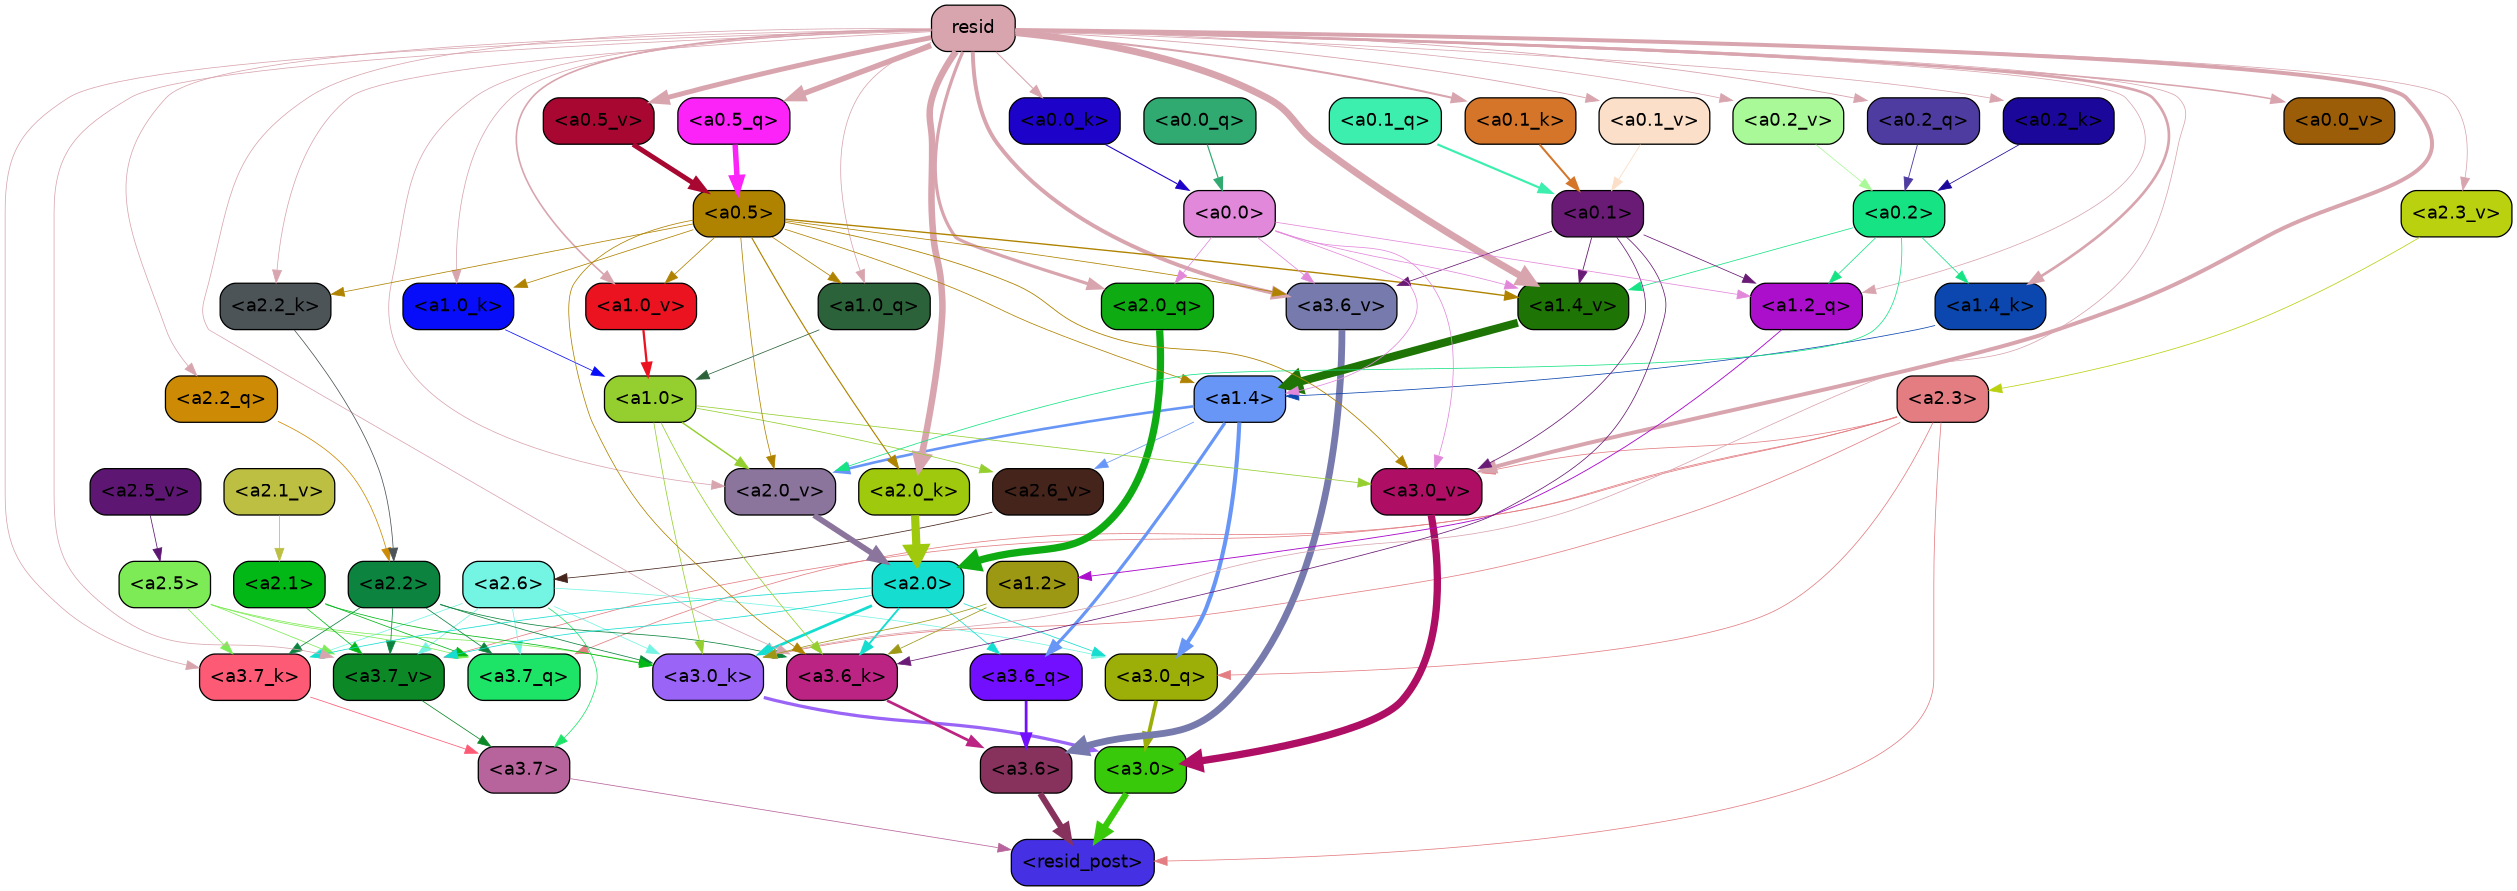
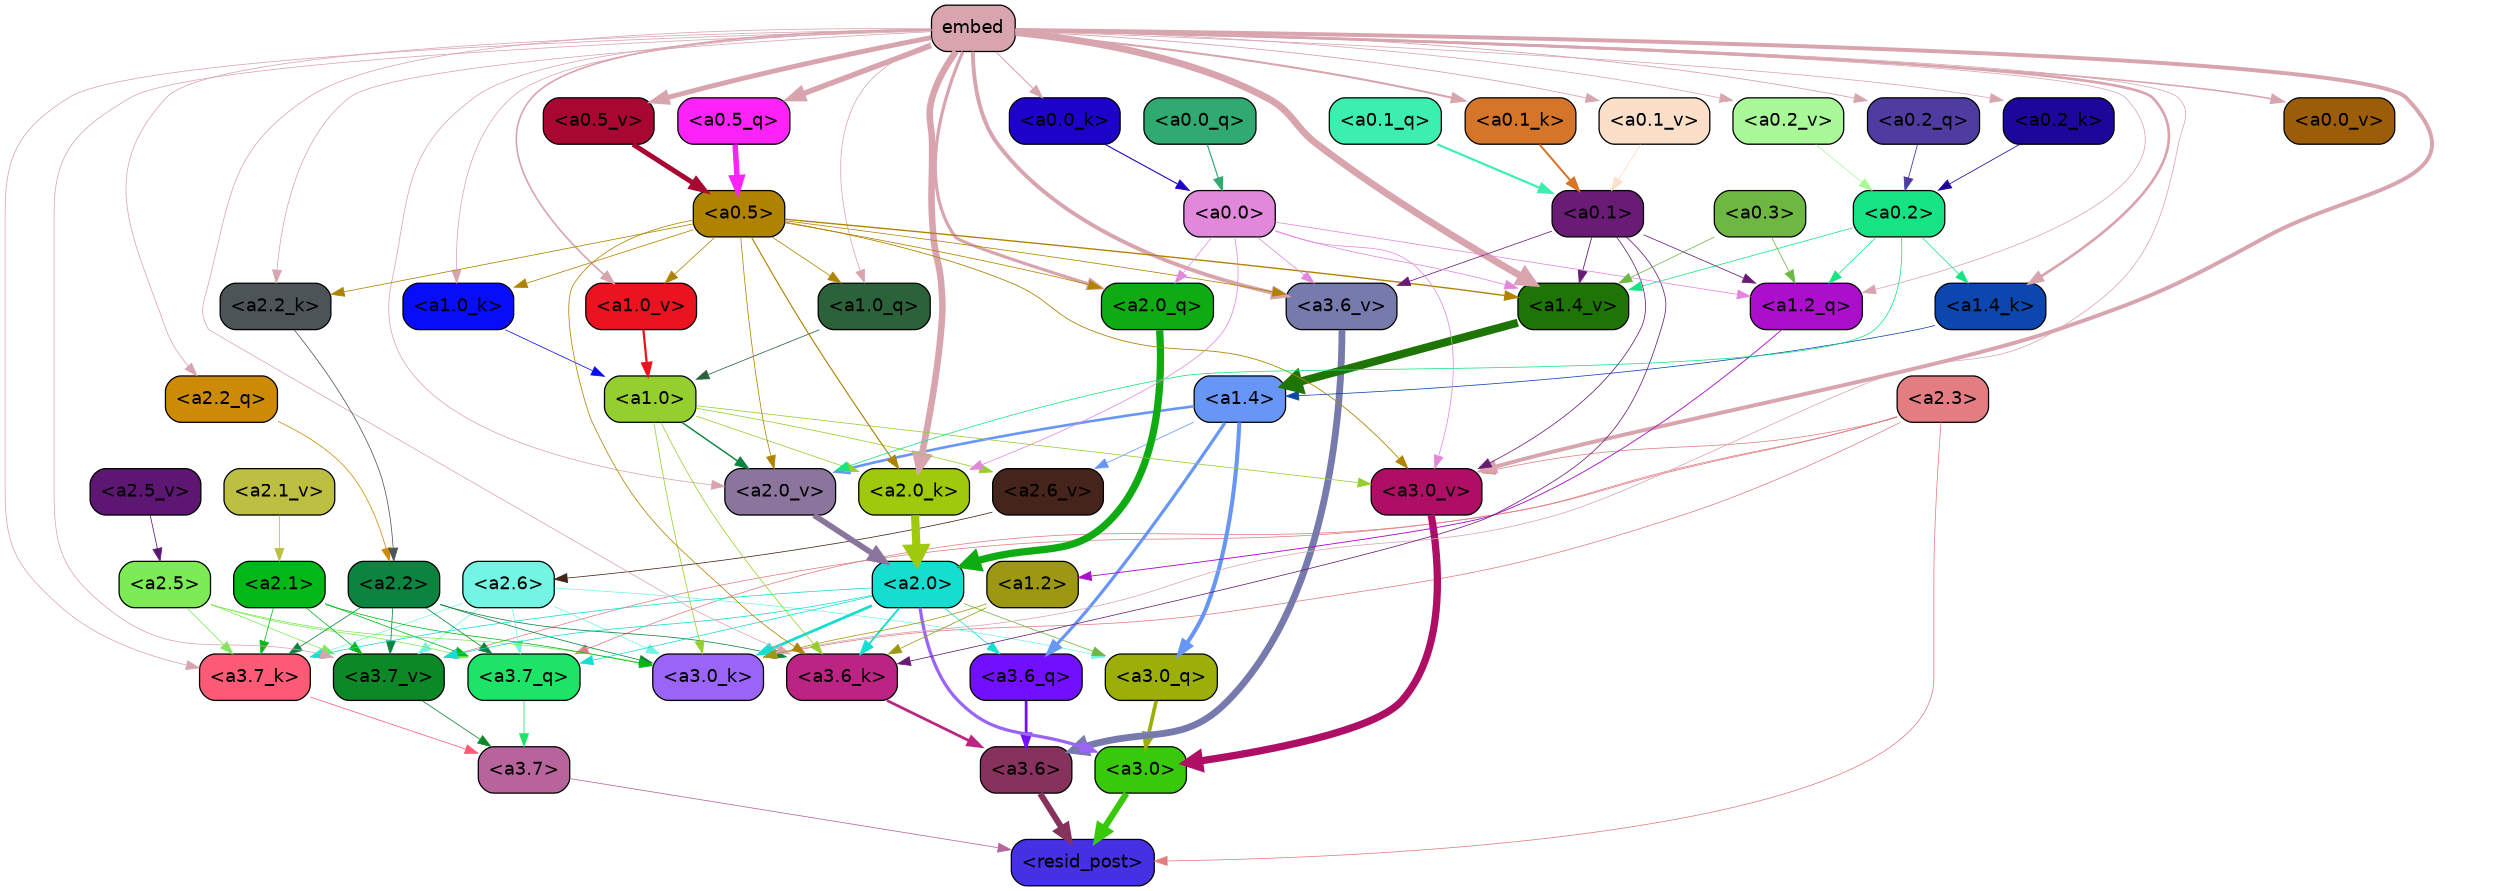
node "resid": label "resid" -> "embed"
node "<a0.3>": added
node "<a2.3_v>": removed
edge "<a0.0>" -> "<a1.4>": now "<a0.0>" -> "<a2.0_k>"
edge "<a0.5>" -> "<a1.4>": now "<a0.5>" -> "<a2.0_q>"
edge "<a1.0>" -> "<a2.0_v>": color #94cf2f -> #0c843f
edge "<a1.0>" -> "<a2.0_k>": added
edge "<a2.1>" -> "<a3.7_k>": added
edge "<a2.0>" -> "<a3.7_q>": added
edge "<a2.0>" -> "<a3.0_q>": color #15ddcf -> #6eb742
edge "<a2.3>" -> "<a3.0_q>": removed
edge "<a2.6>" -> "<a3.7>": now "<a3.7_q>" -> "<a3.7>"
edge "<a3.0_k>" -> "<a3.0>": now "<a2.0>" -> "<a3.0>"
